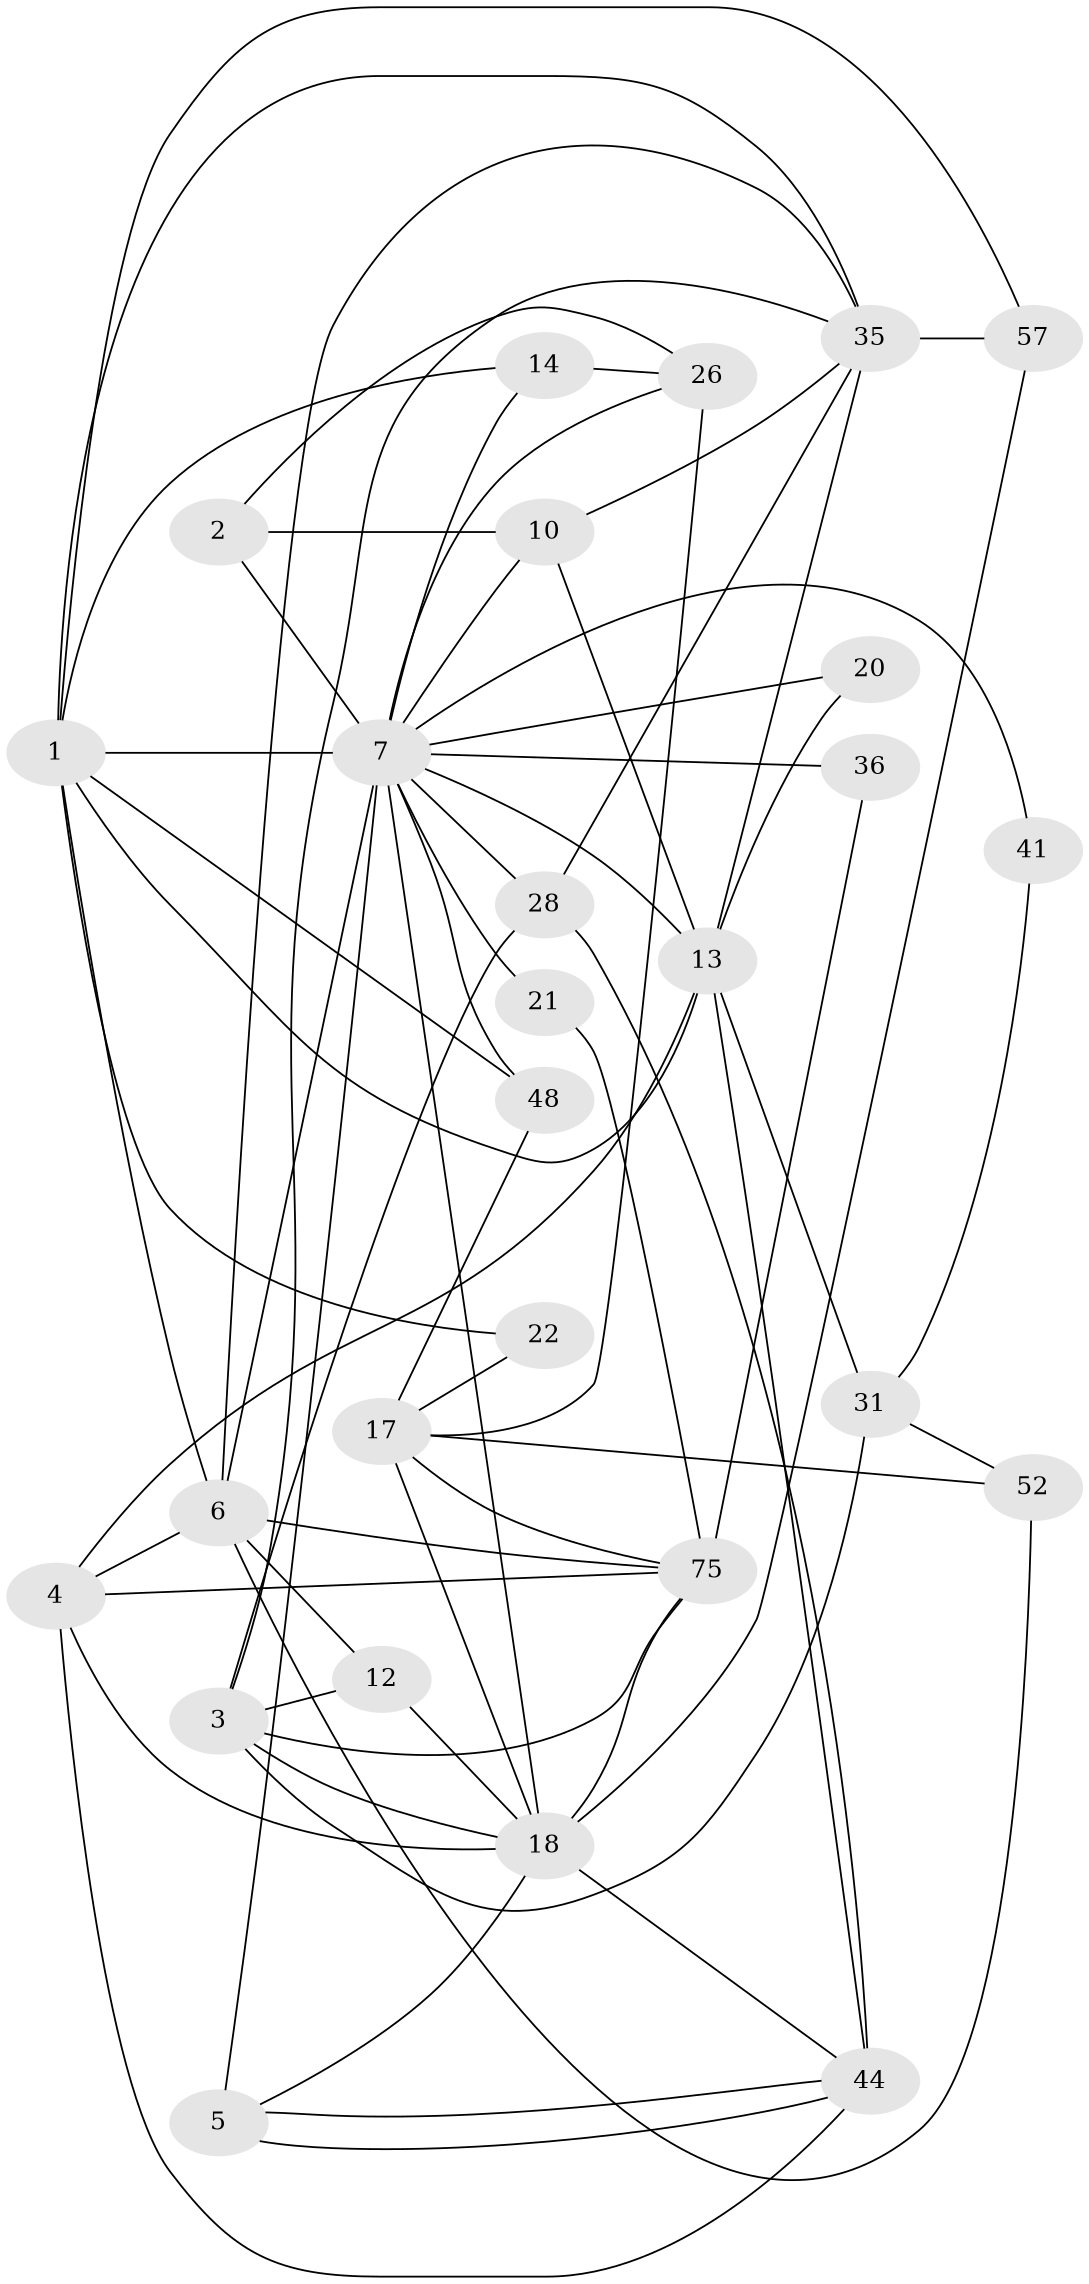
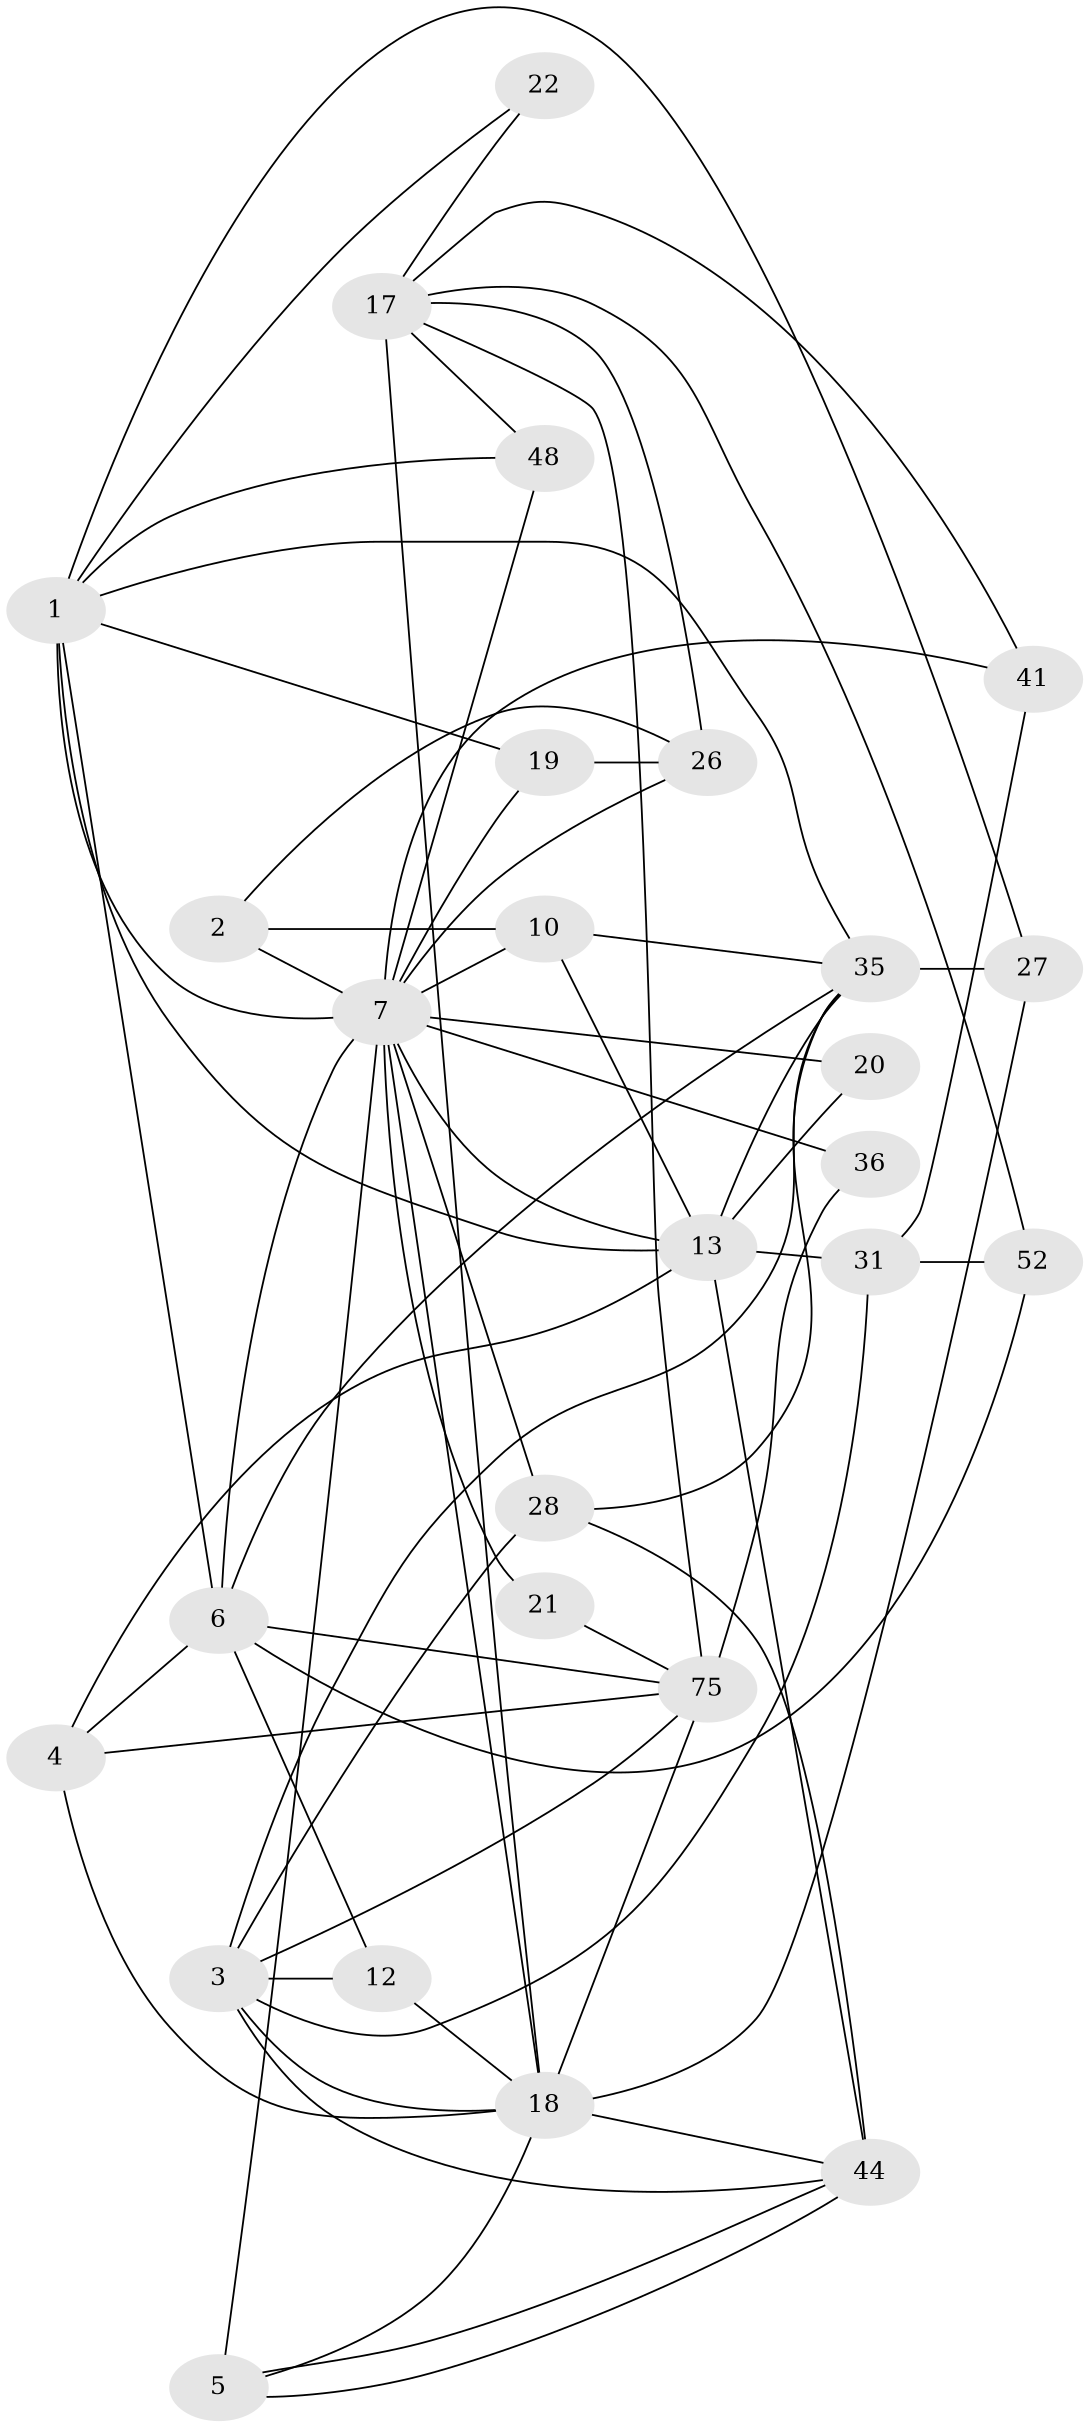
edge "17" -- "41": added
node "57": label "57" -> "27"
node "14": label "14" -> "19"
edge "4" -- "44": now "3" -- "44"
